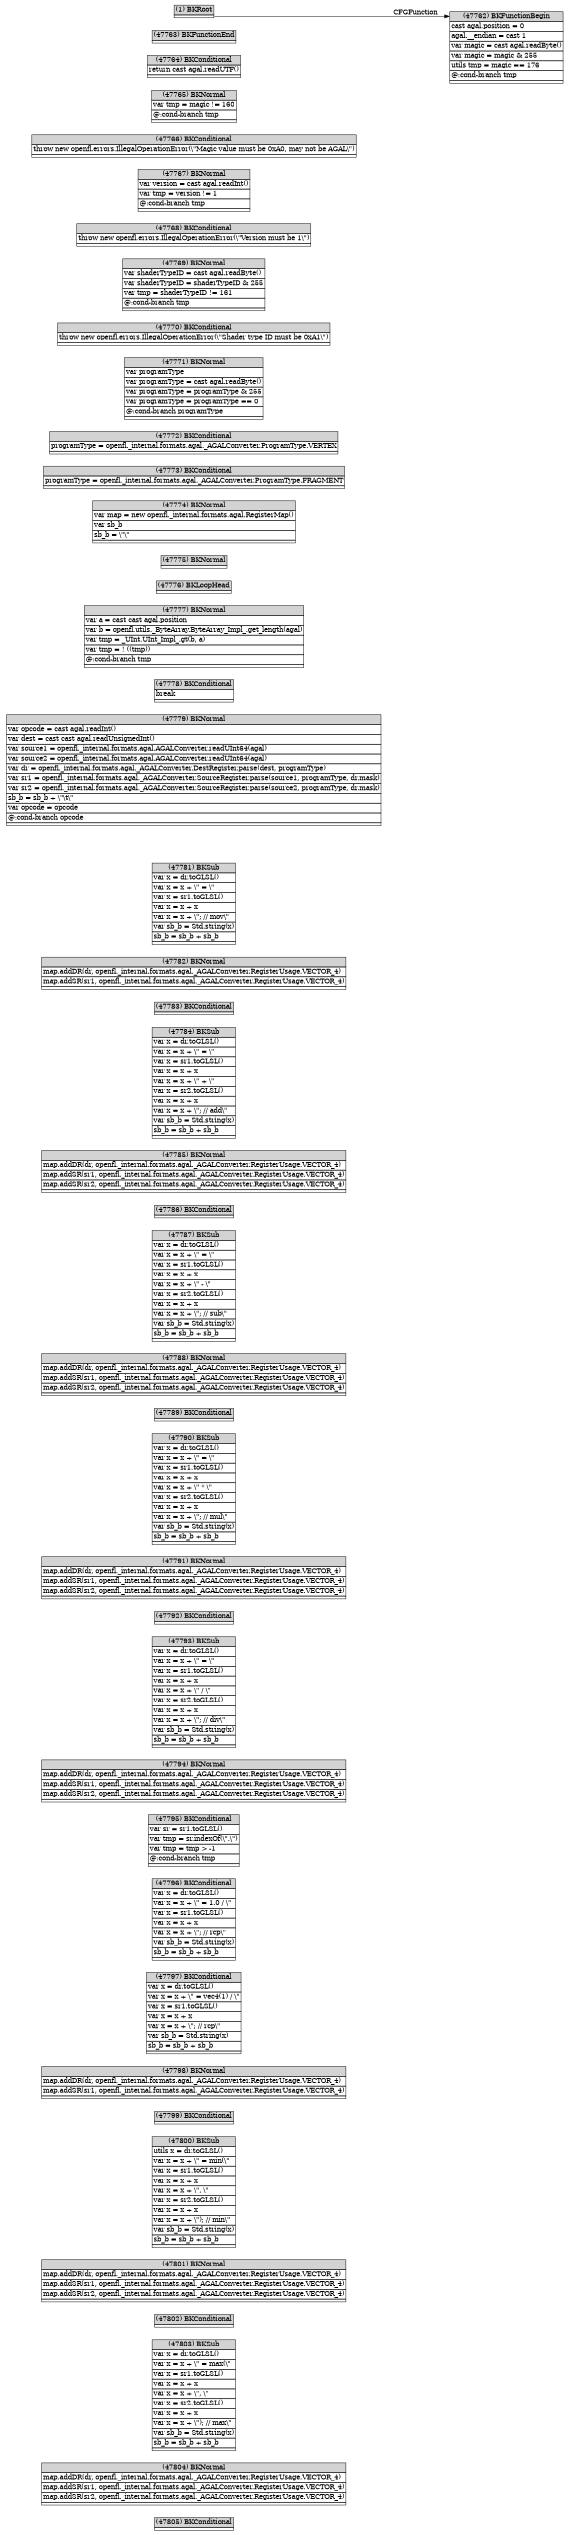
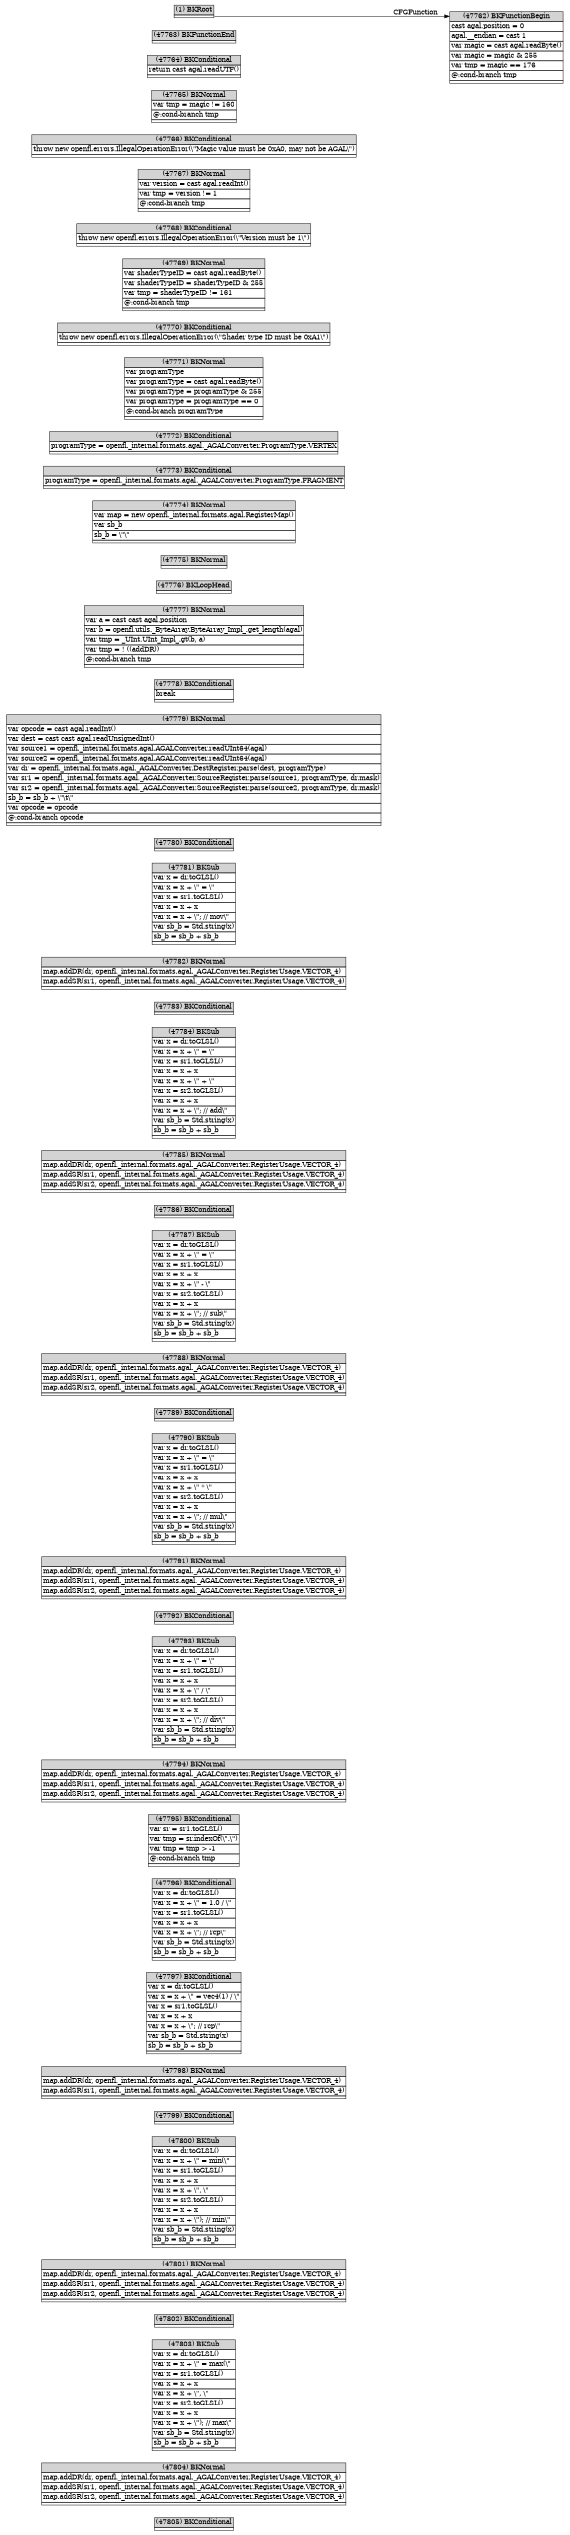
node "(47762) BKFunctionBegin": text "utils tmp = magic == 176" -> "var tmp = magic == 176"
node "(47777) BKNormal": text "var tmp = ! ((tmp))" -> "var tmp = ! ((addDR))"
node "(47780) BKConditional": added
node "(47800) BKSub": text "utils x = dr.toGLSL()" -> "var x = dr.toGLSL()"
